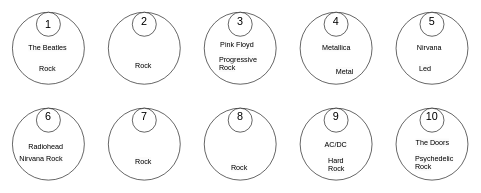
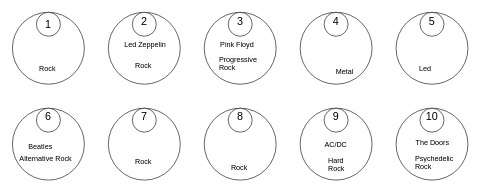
node "Led Zeppelin": added
node "The Beatles": removed
node "Metallica": removed
node "Nirvana": removed
node "Radiohead": label "Radiohead" -> "Beatles"
node "Nirvana Rock": label "Nirvana Rock" -> "Alternative Rock"
